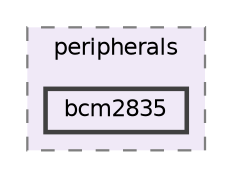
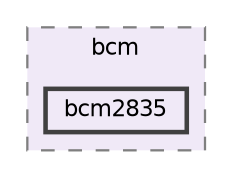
cluster "peripherals": label "peripherals" -> "bcm"
